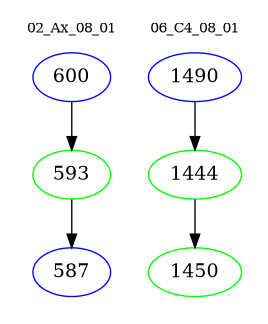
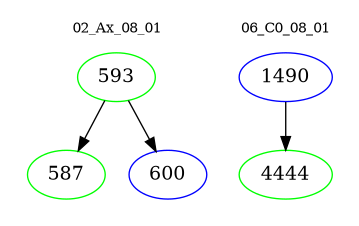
cluster "06_C4_08_01": label "06_C4_08_01" -> "06_C0_08_01"
edge "600" -> "593": reversed
node "1444": label "1444" -> "4444"
node "587": color blue -> green
node "1450": removed
